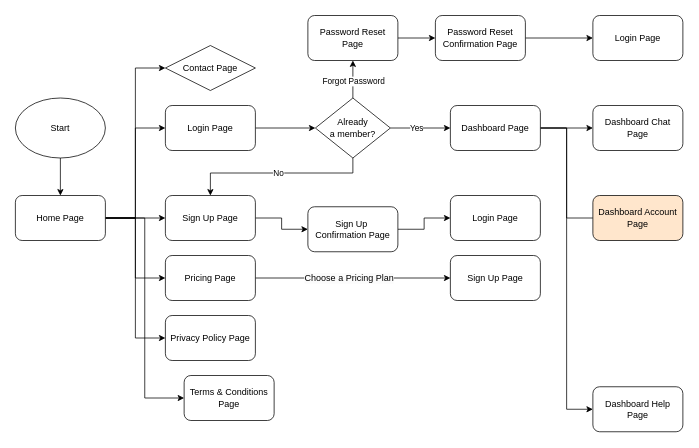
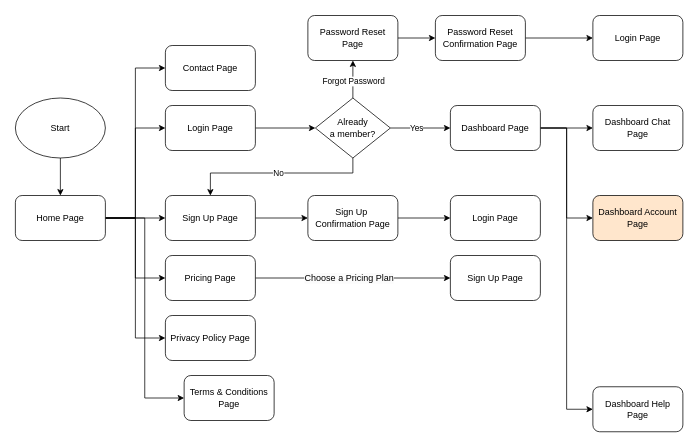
node "Contact Page": shape diamond -> rounded rectangle
edge "Dashboard Page" -- "Dashboard Account Page": arrowhead none -> classic
node "Sign Up Confirmation Page": moved (353, 229) -> (353, 218)
